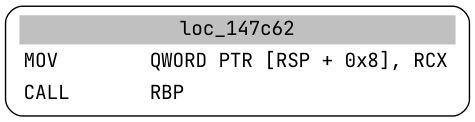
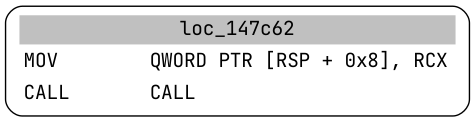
node "loc_147c62": text "CALL       RBP" -> "CALL       CALL"
